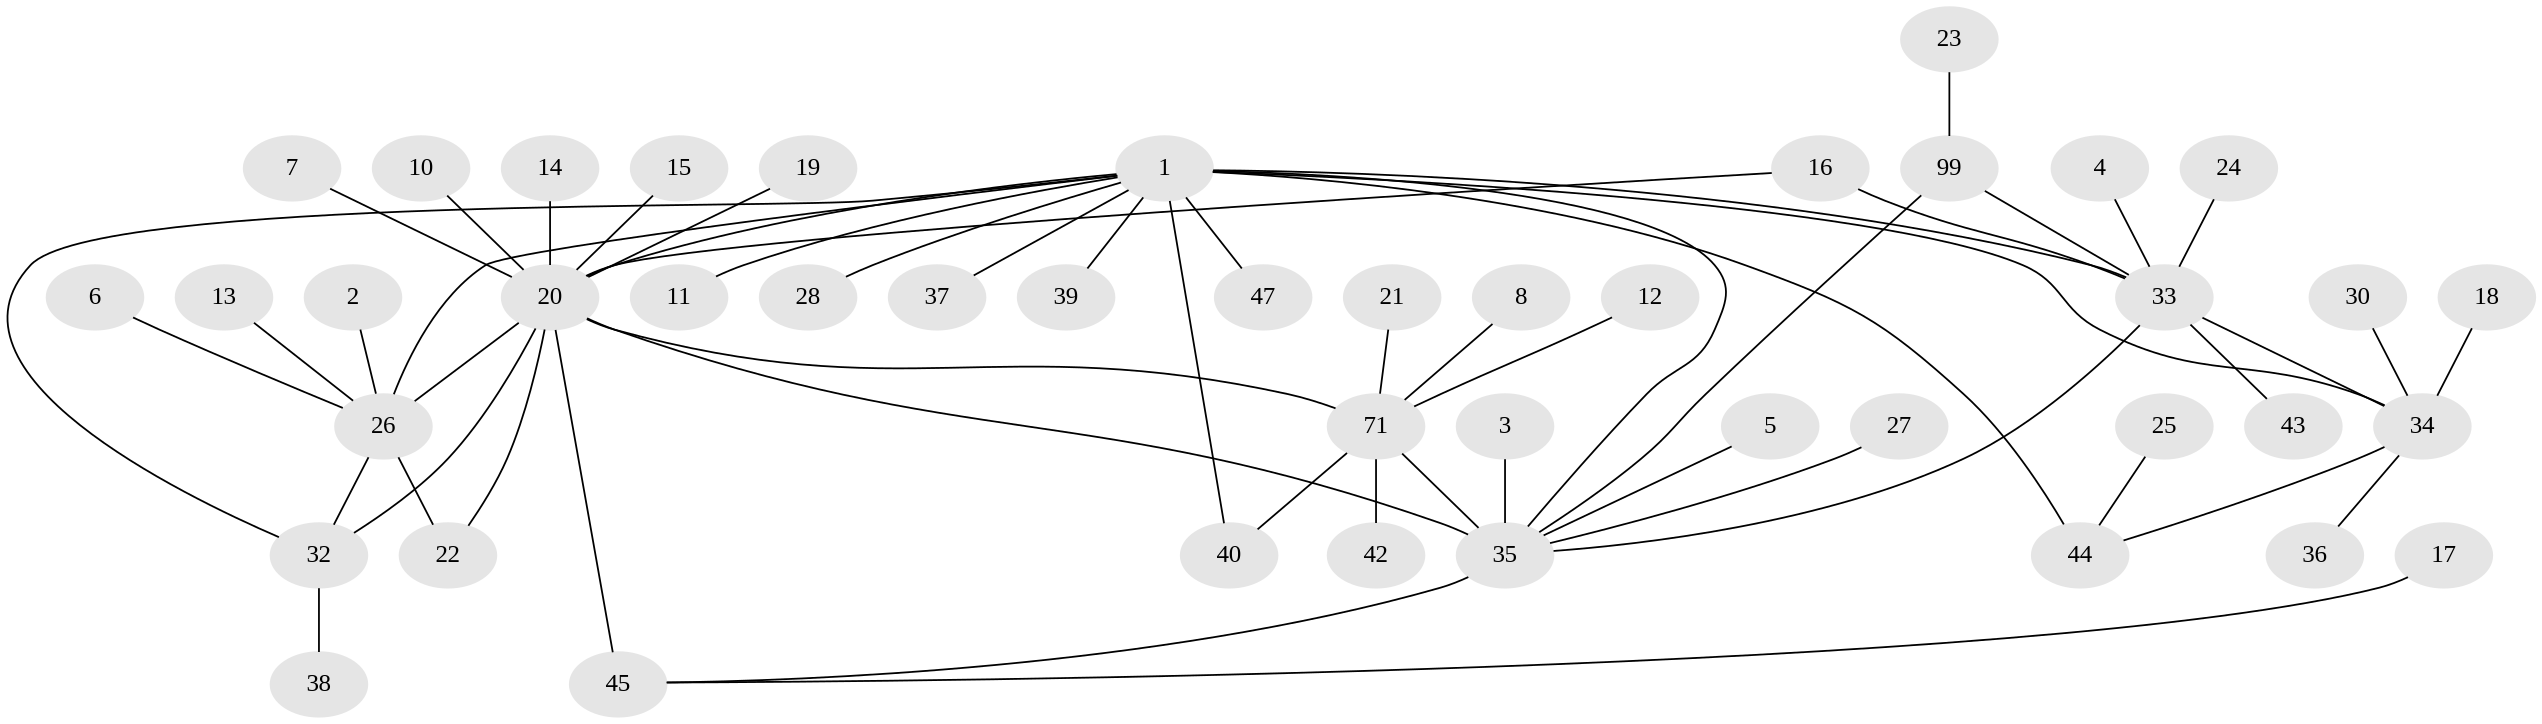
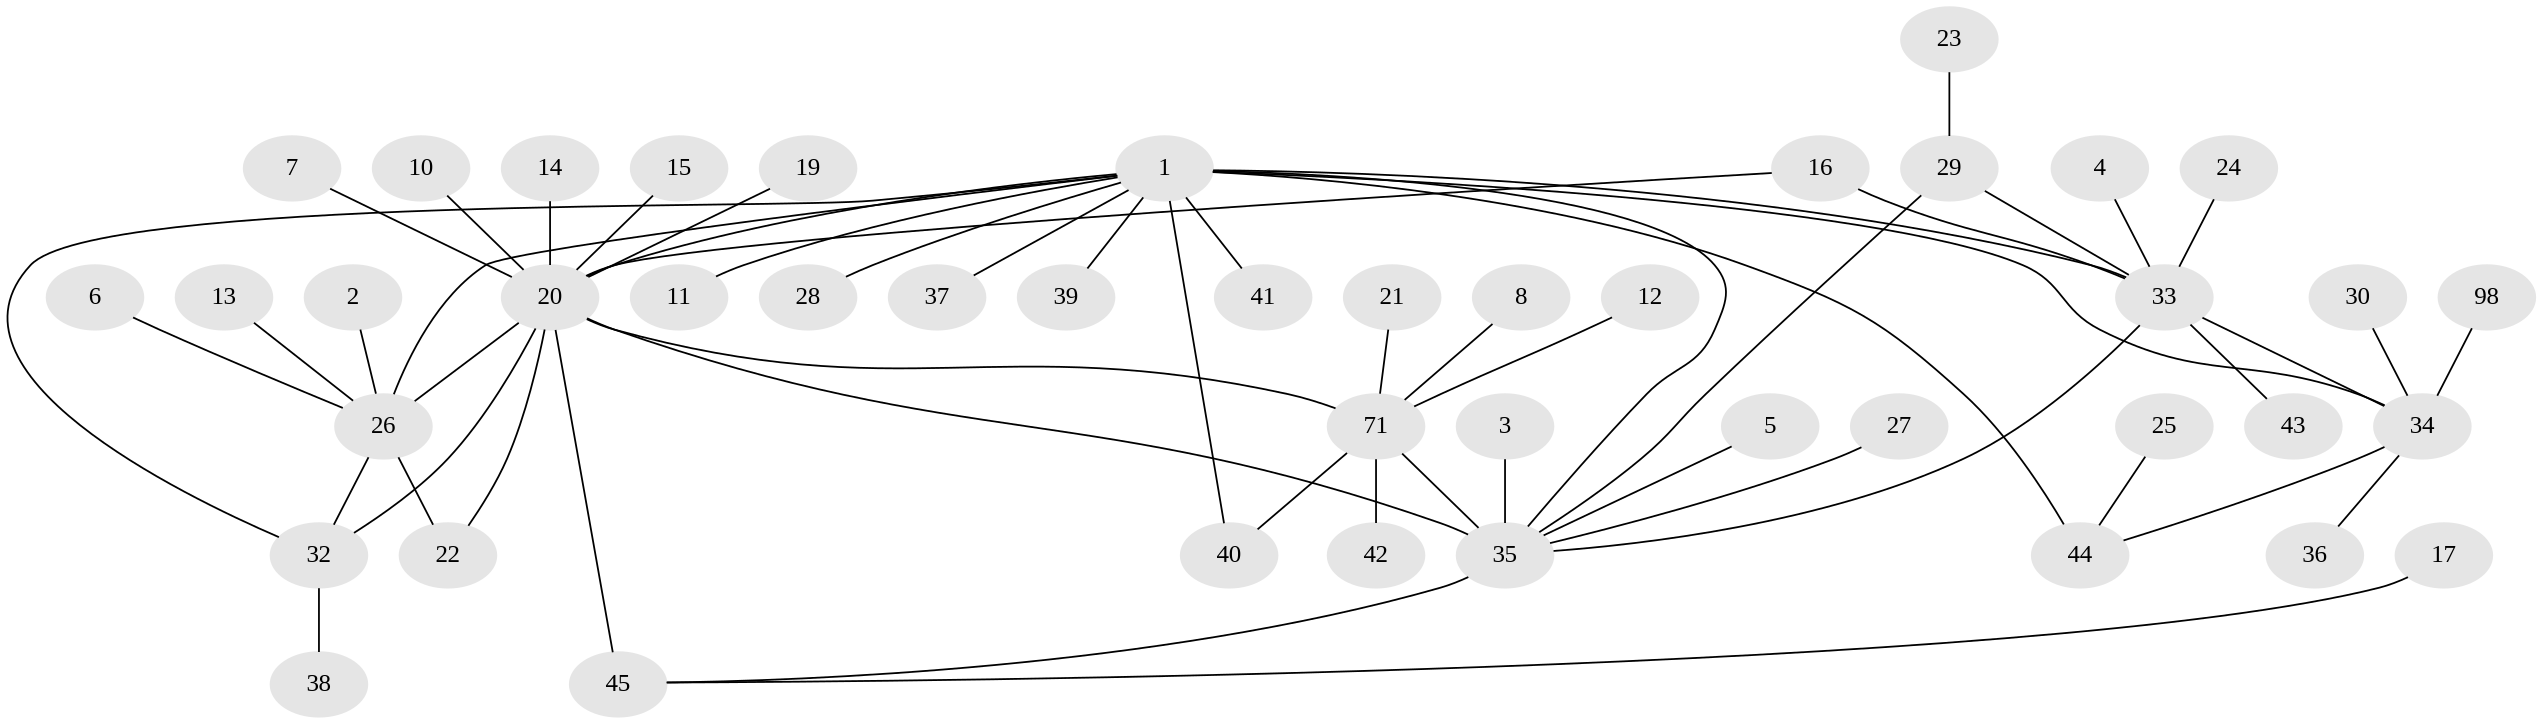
node "99": label "99" -> "29"
node "47": label "47" -> "41"
node "18": label "18" -> "98"
